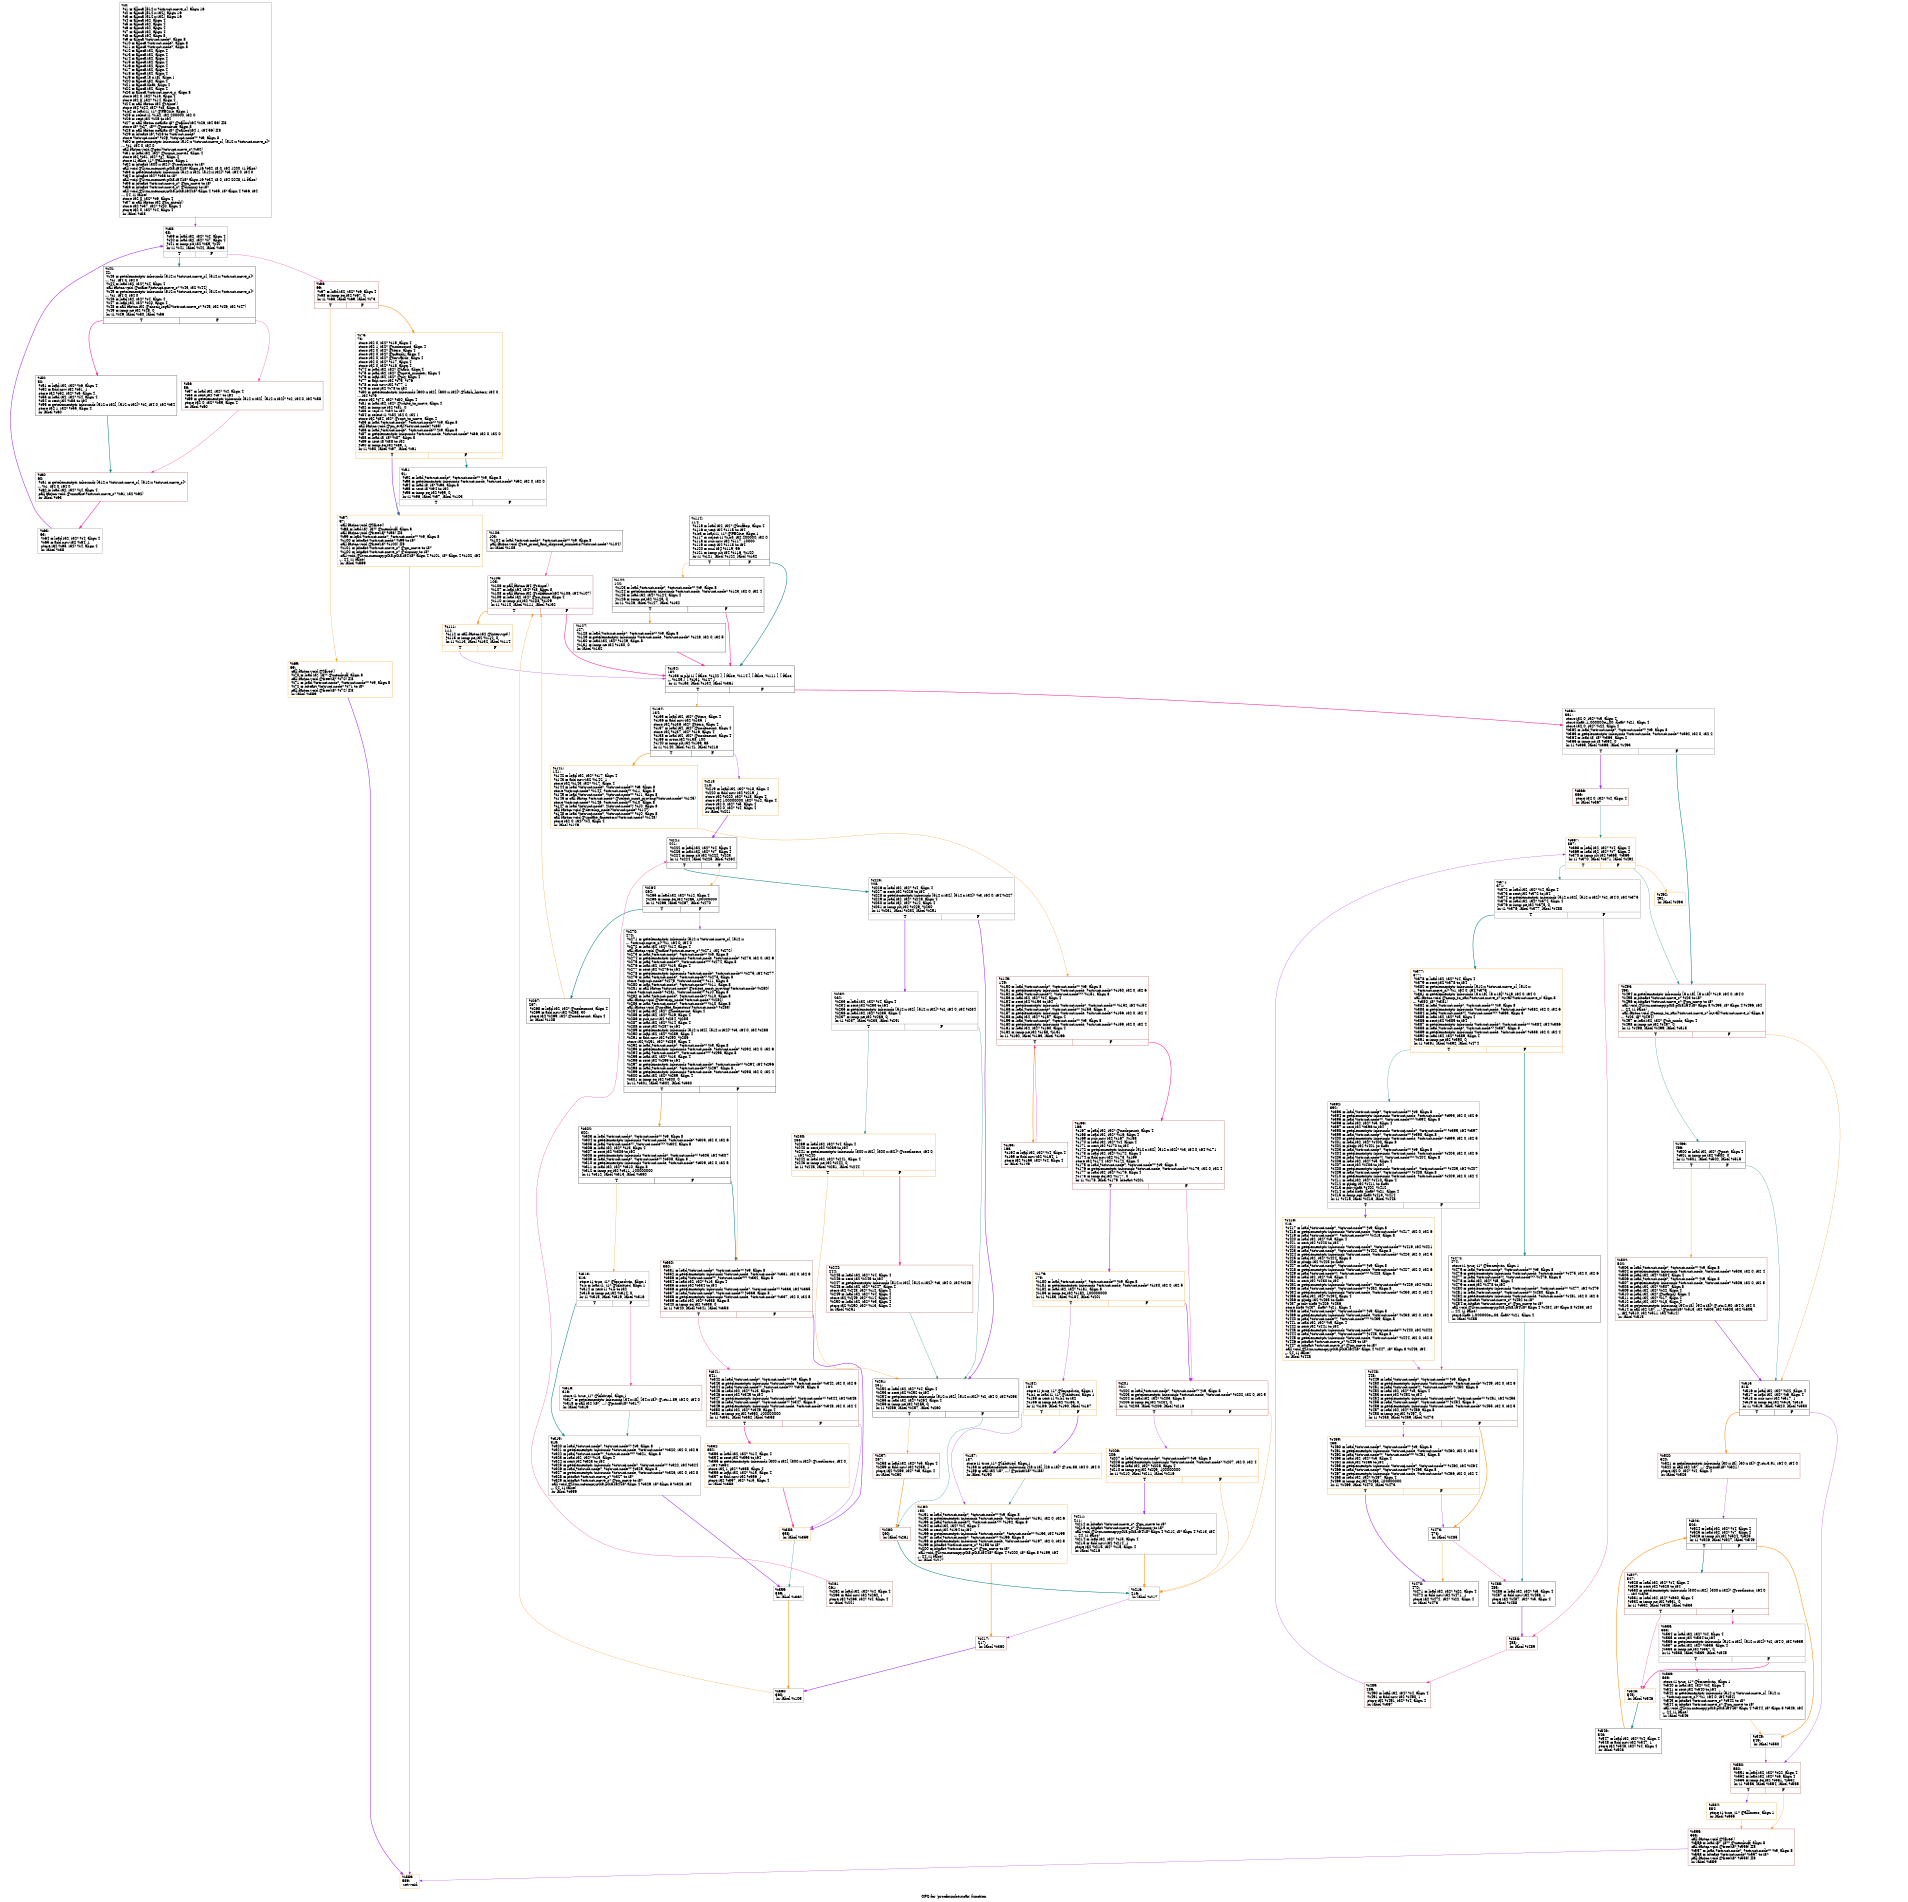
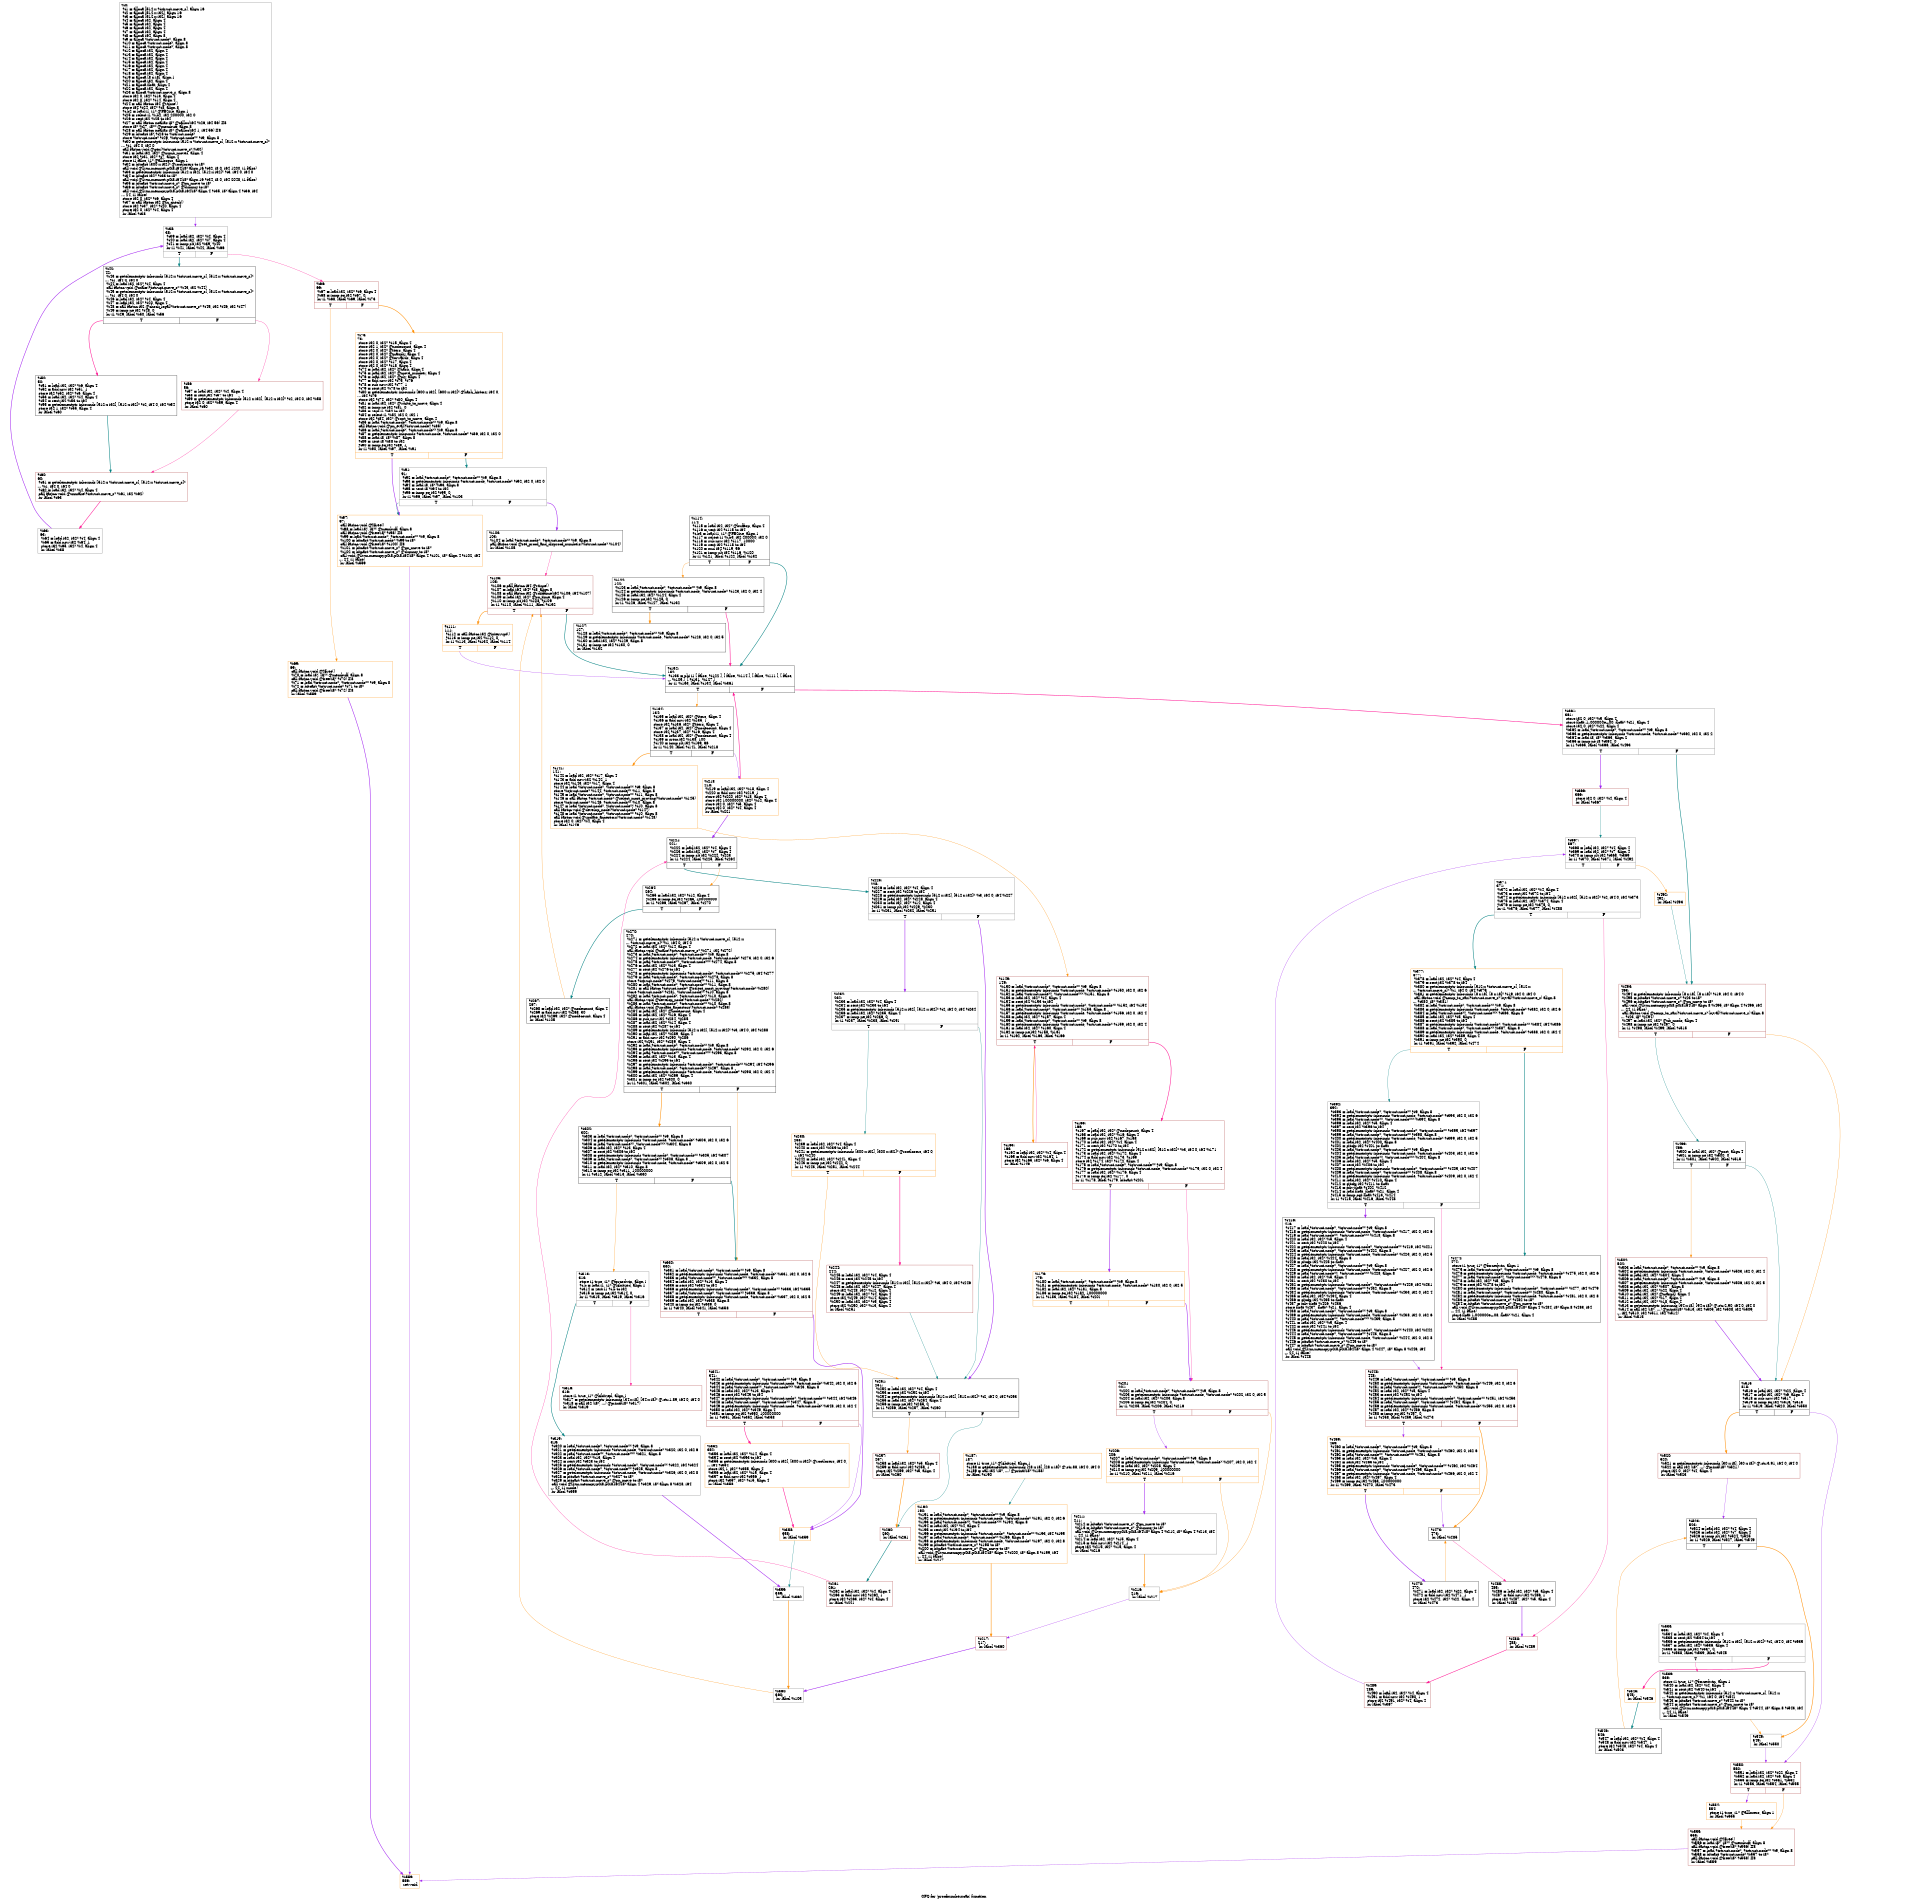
edge "%91:" -> "%103:": added
edge "%127:" -> "%132:": now "%218:" -> "%132:"
edge "%105:" -> "%132:": color deeppink -> teal
node "%367:": color darkorange -> gray40
edge "%367:" -> "%371:": removed
edge "%264:" -> "%270:": removed
edge "%367:" -> "%493:": now "%492:" -> "%493:"
node "%163:": text "store i32 %165, i32* %4, align 4" -> "store i32 %165, i32* %6, align 4"
node "%416:": color darkorange -> black
edge "%330:" -> "%341:": removed
node "%184:": removed
edge "%316:" -> "%319:": removed
edge "%474:" -> "%485:": removed
node "%319:": text "... 24, i1 false)" -> "... 24, i1 mode)"
edge "%473:" -> "%470:": reversed
edge "%260:" -> "%216:": now "%260:" -> "%261:"
node "%527:": removed
edge "%546:" -> "%523:": style bold -> solid
edge "%488:" -> "%489:": style solid -> bold
